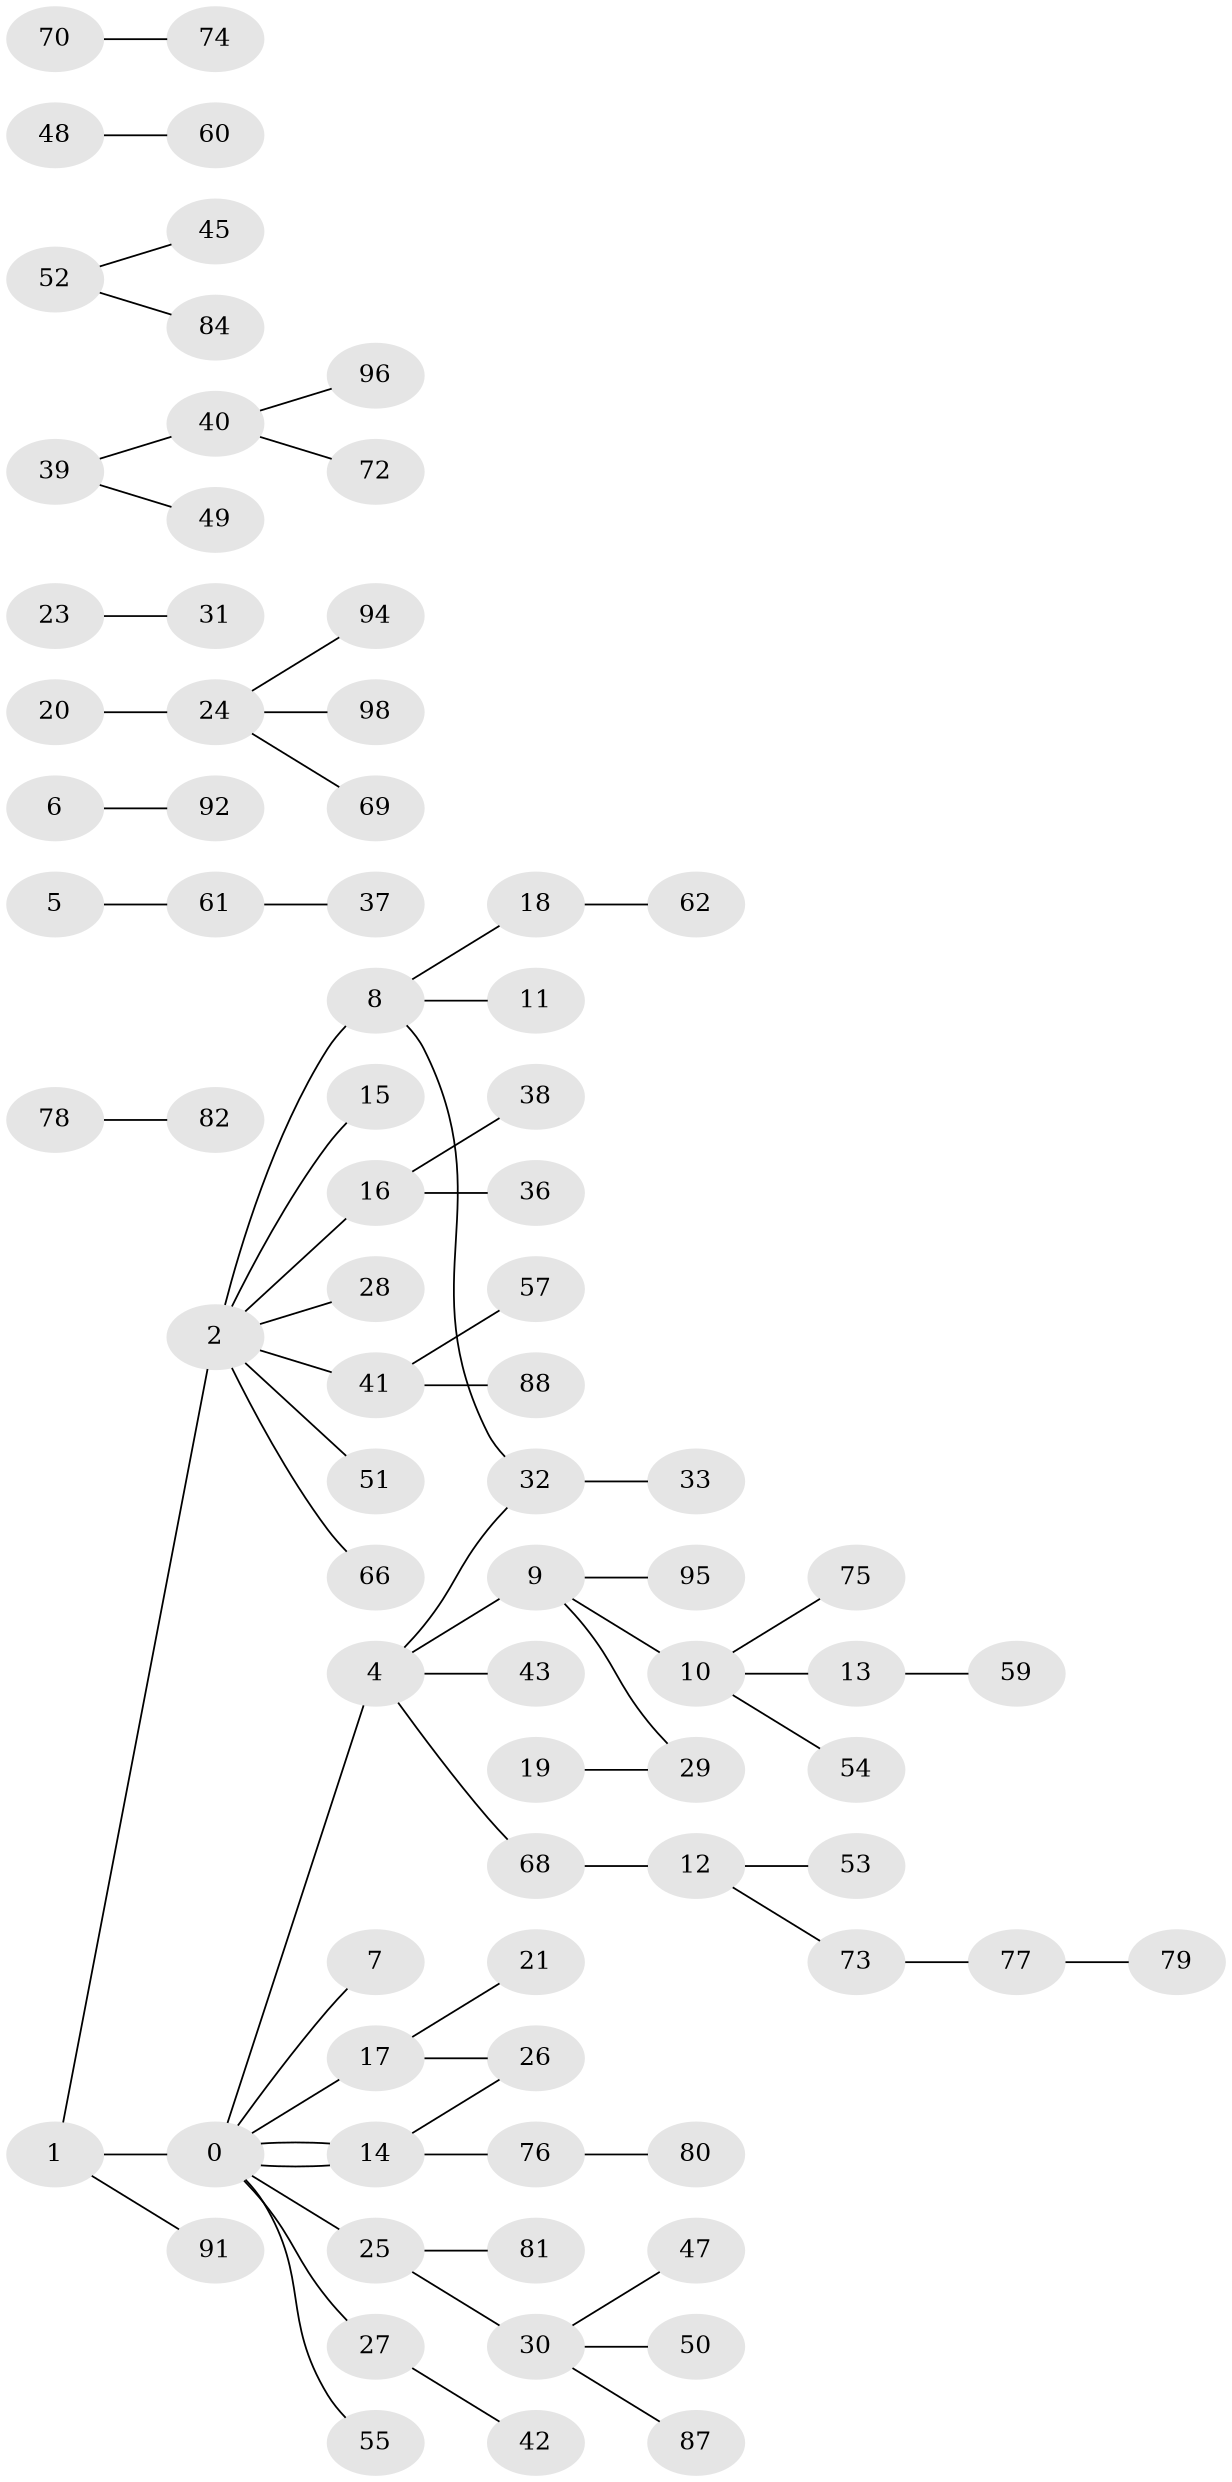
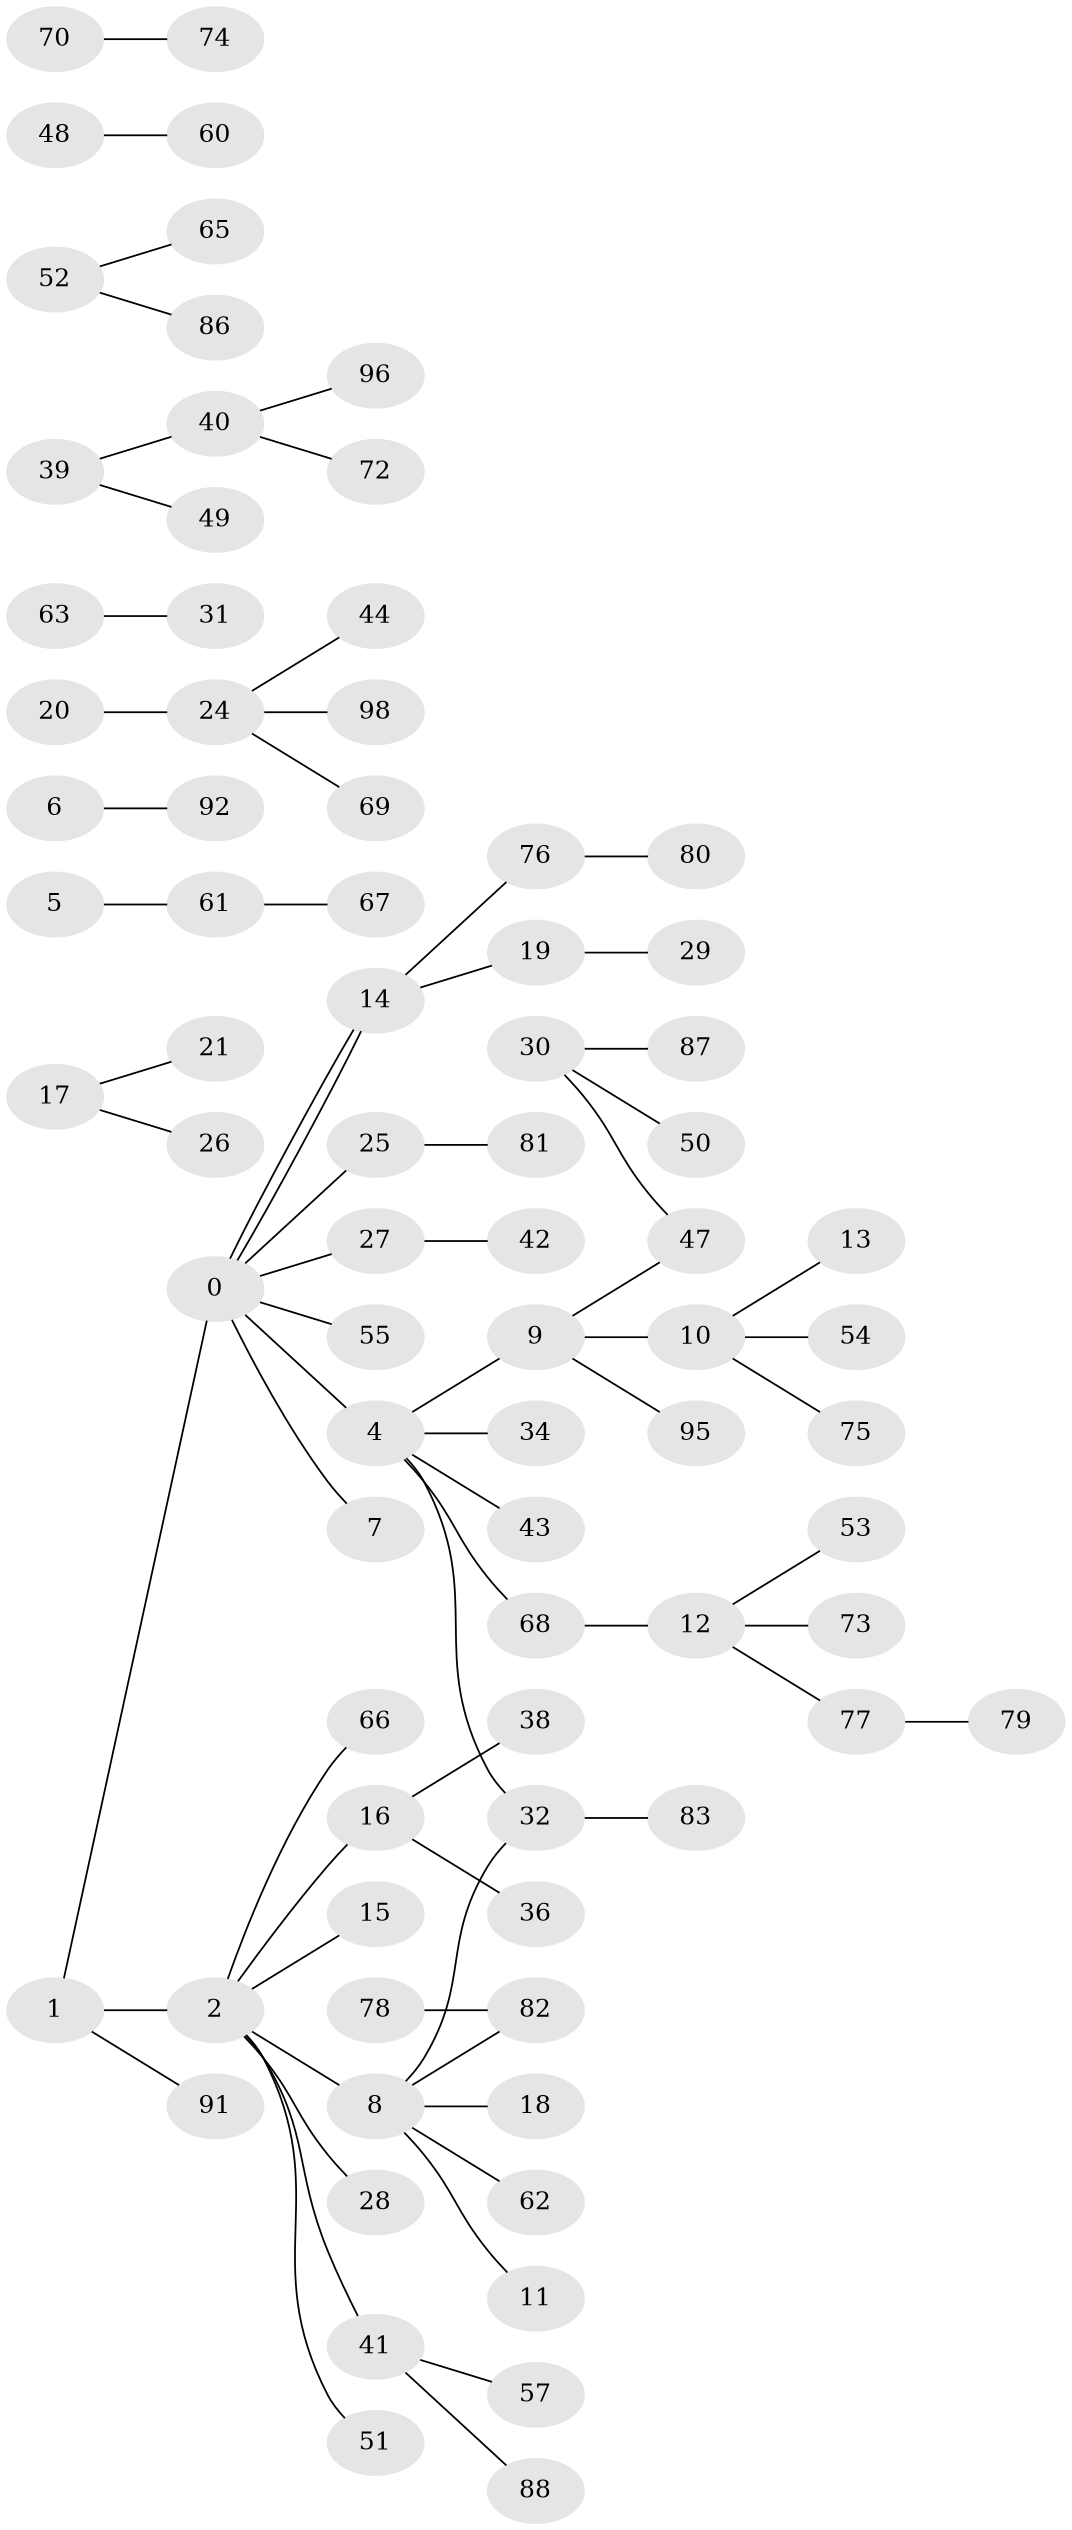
node "45": label "45" -> "65"
node "84": label "84" -> "86"
node "23": label "23" -> "63"
node "94": label "94" -> "44"
node "37": label "37" -> "67"
edge "18" -- "62": now "8" -- "62"
node "34": added
node "33": label "33" -> "83"
edge "9" -- "29": now "9" -- "47"
node "59": removed
edge "73" -- "77": now "12" -- "77"
edge "82" -- "8": added
edge "17" -- "0": removed
edge "26" -- "14": now "19" -- "14"
edge "25" -- "30": removed
